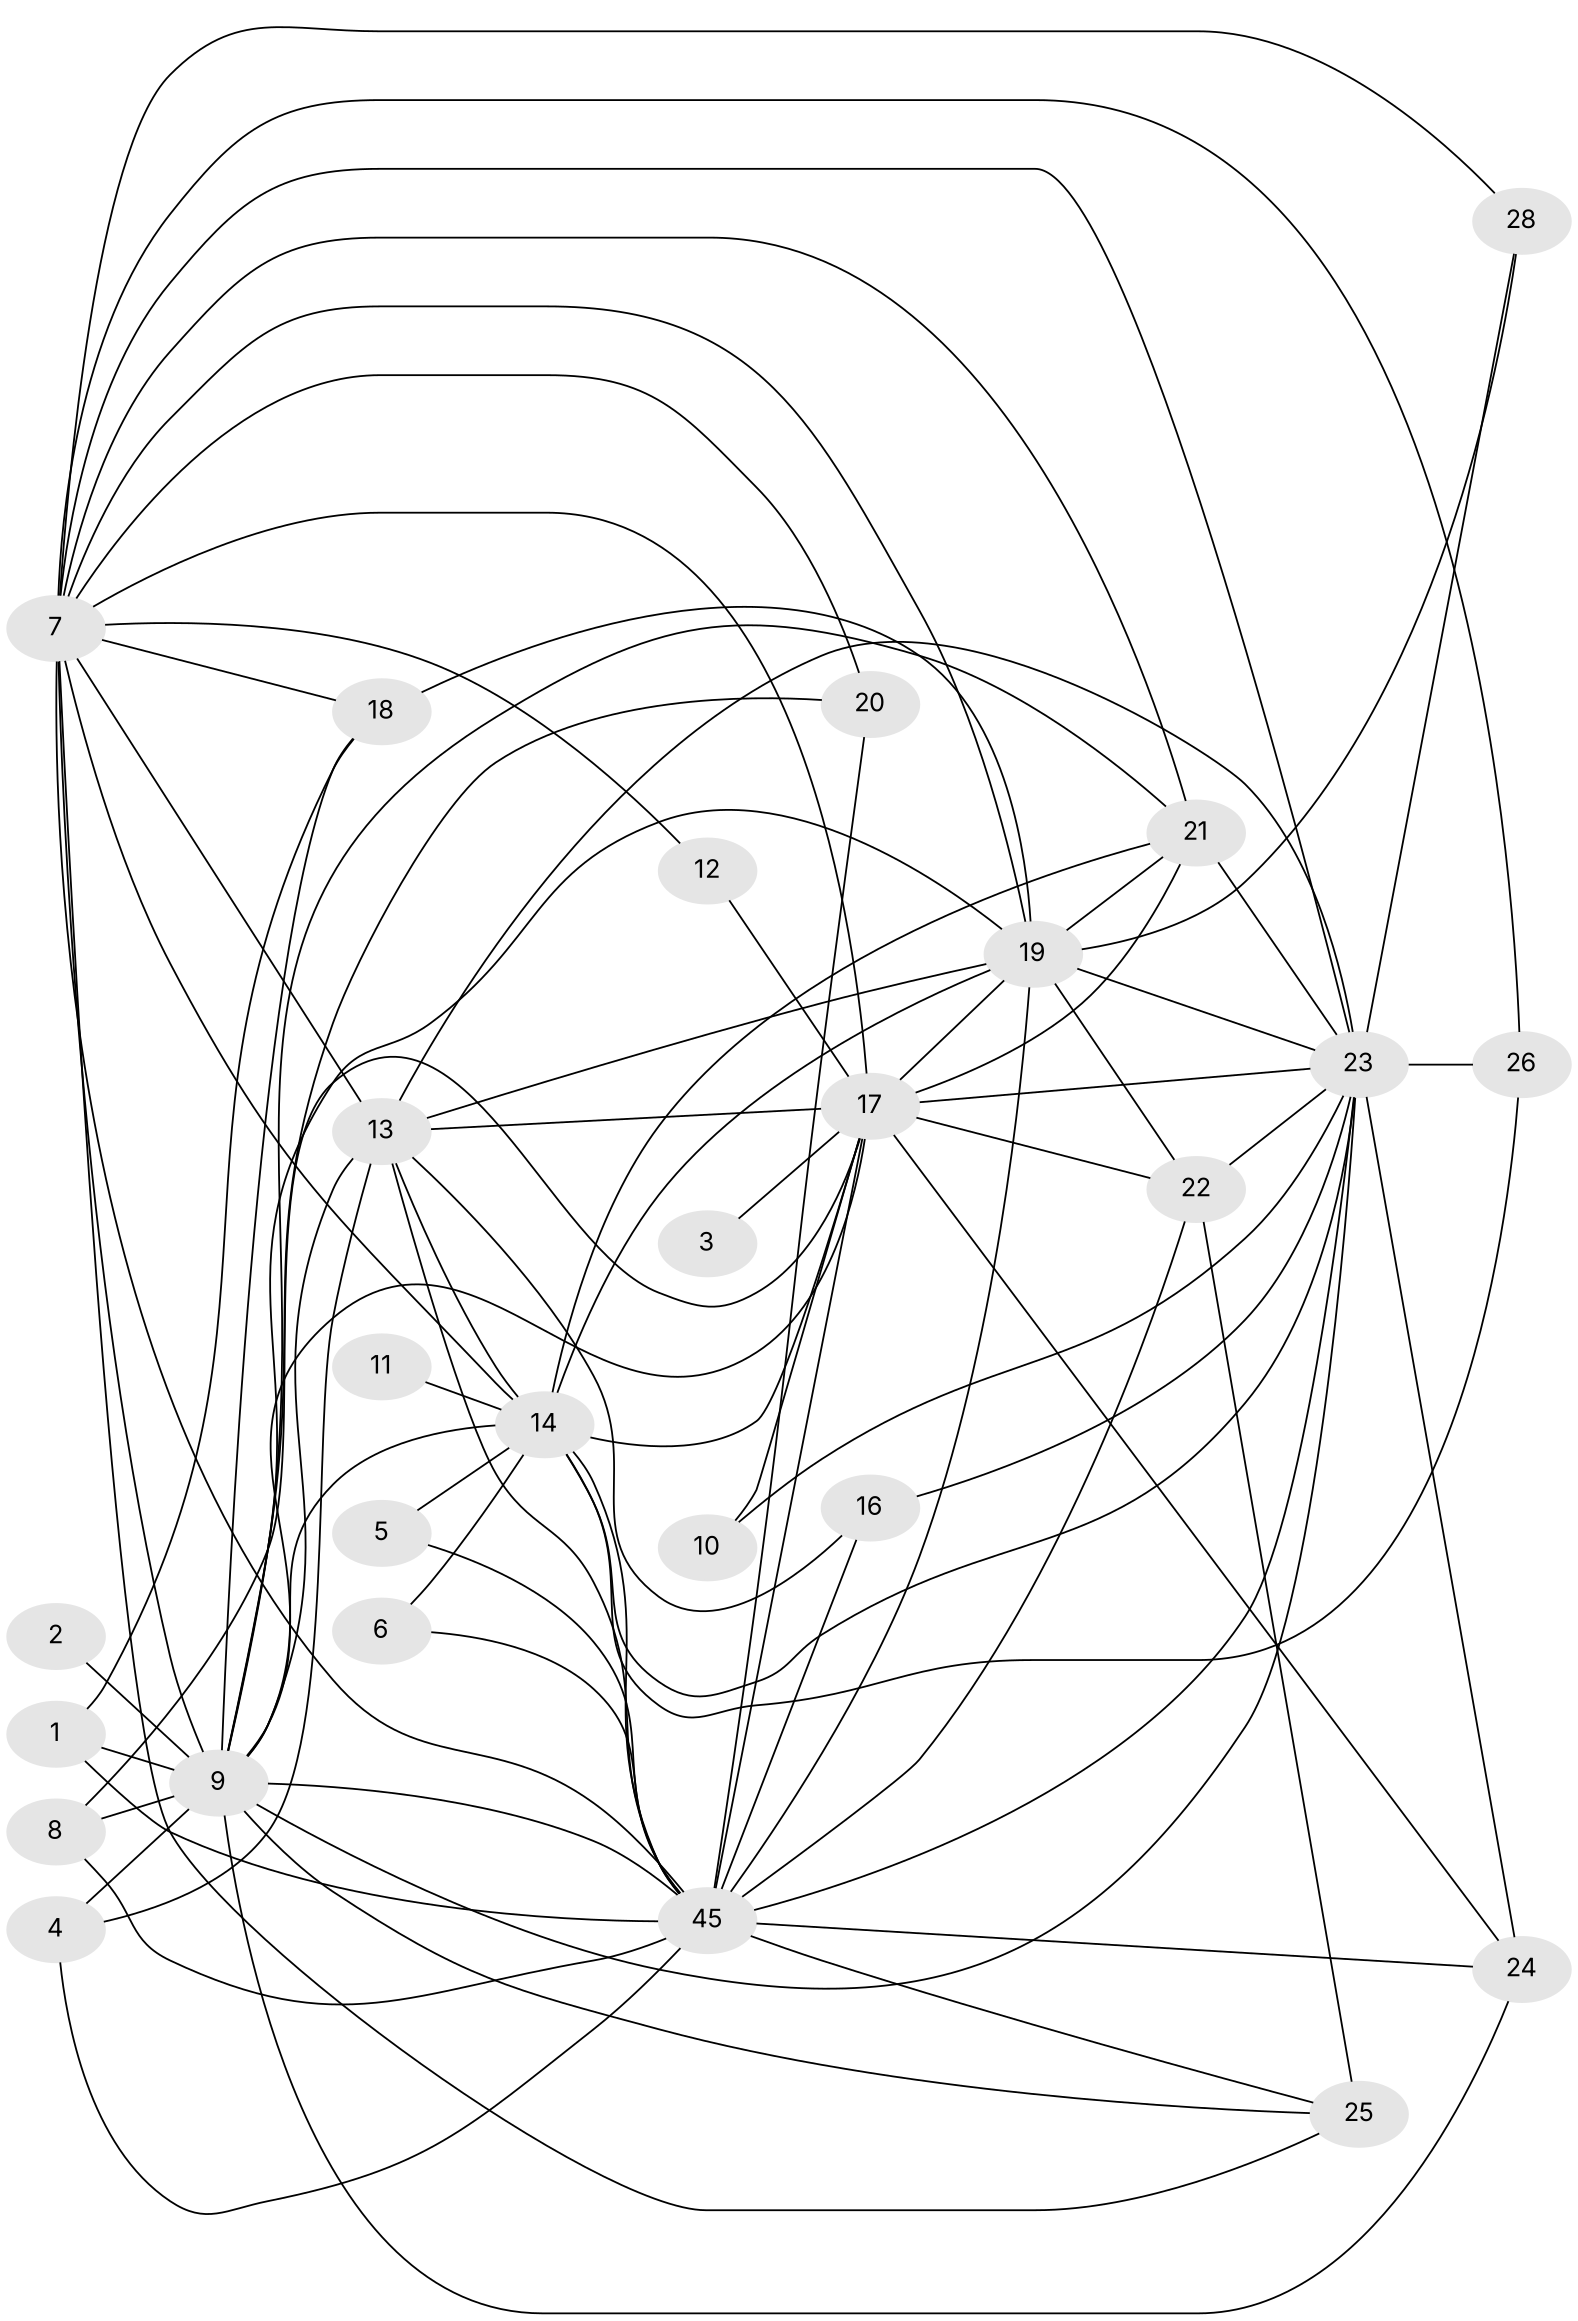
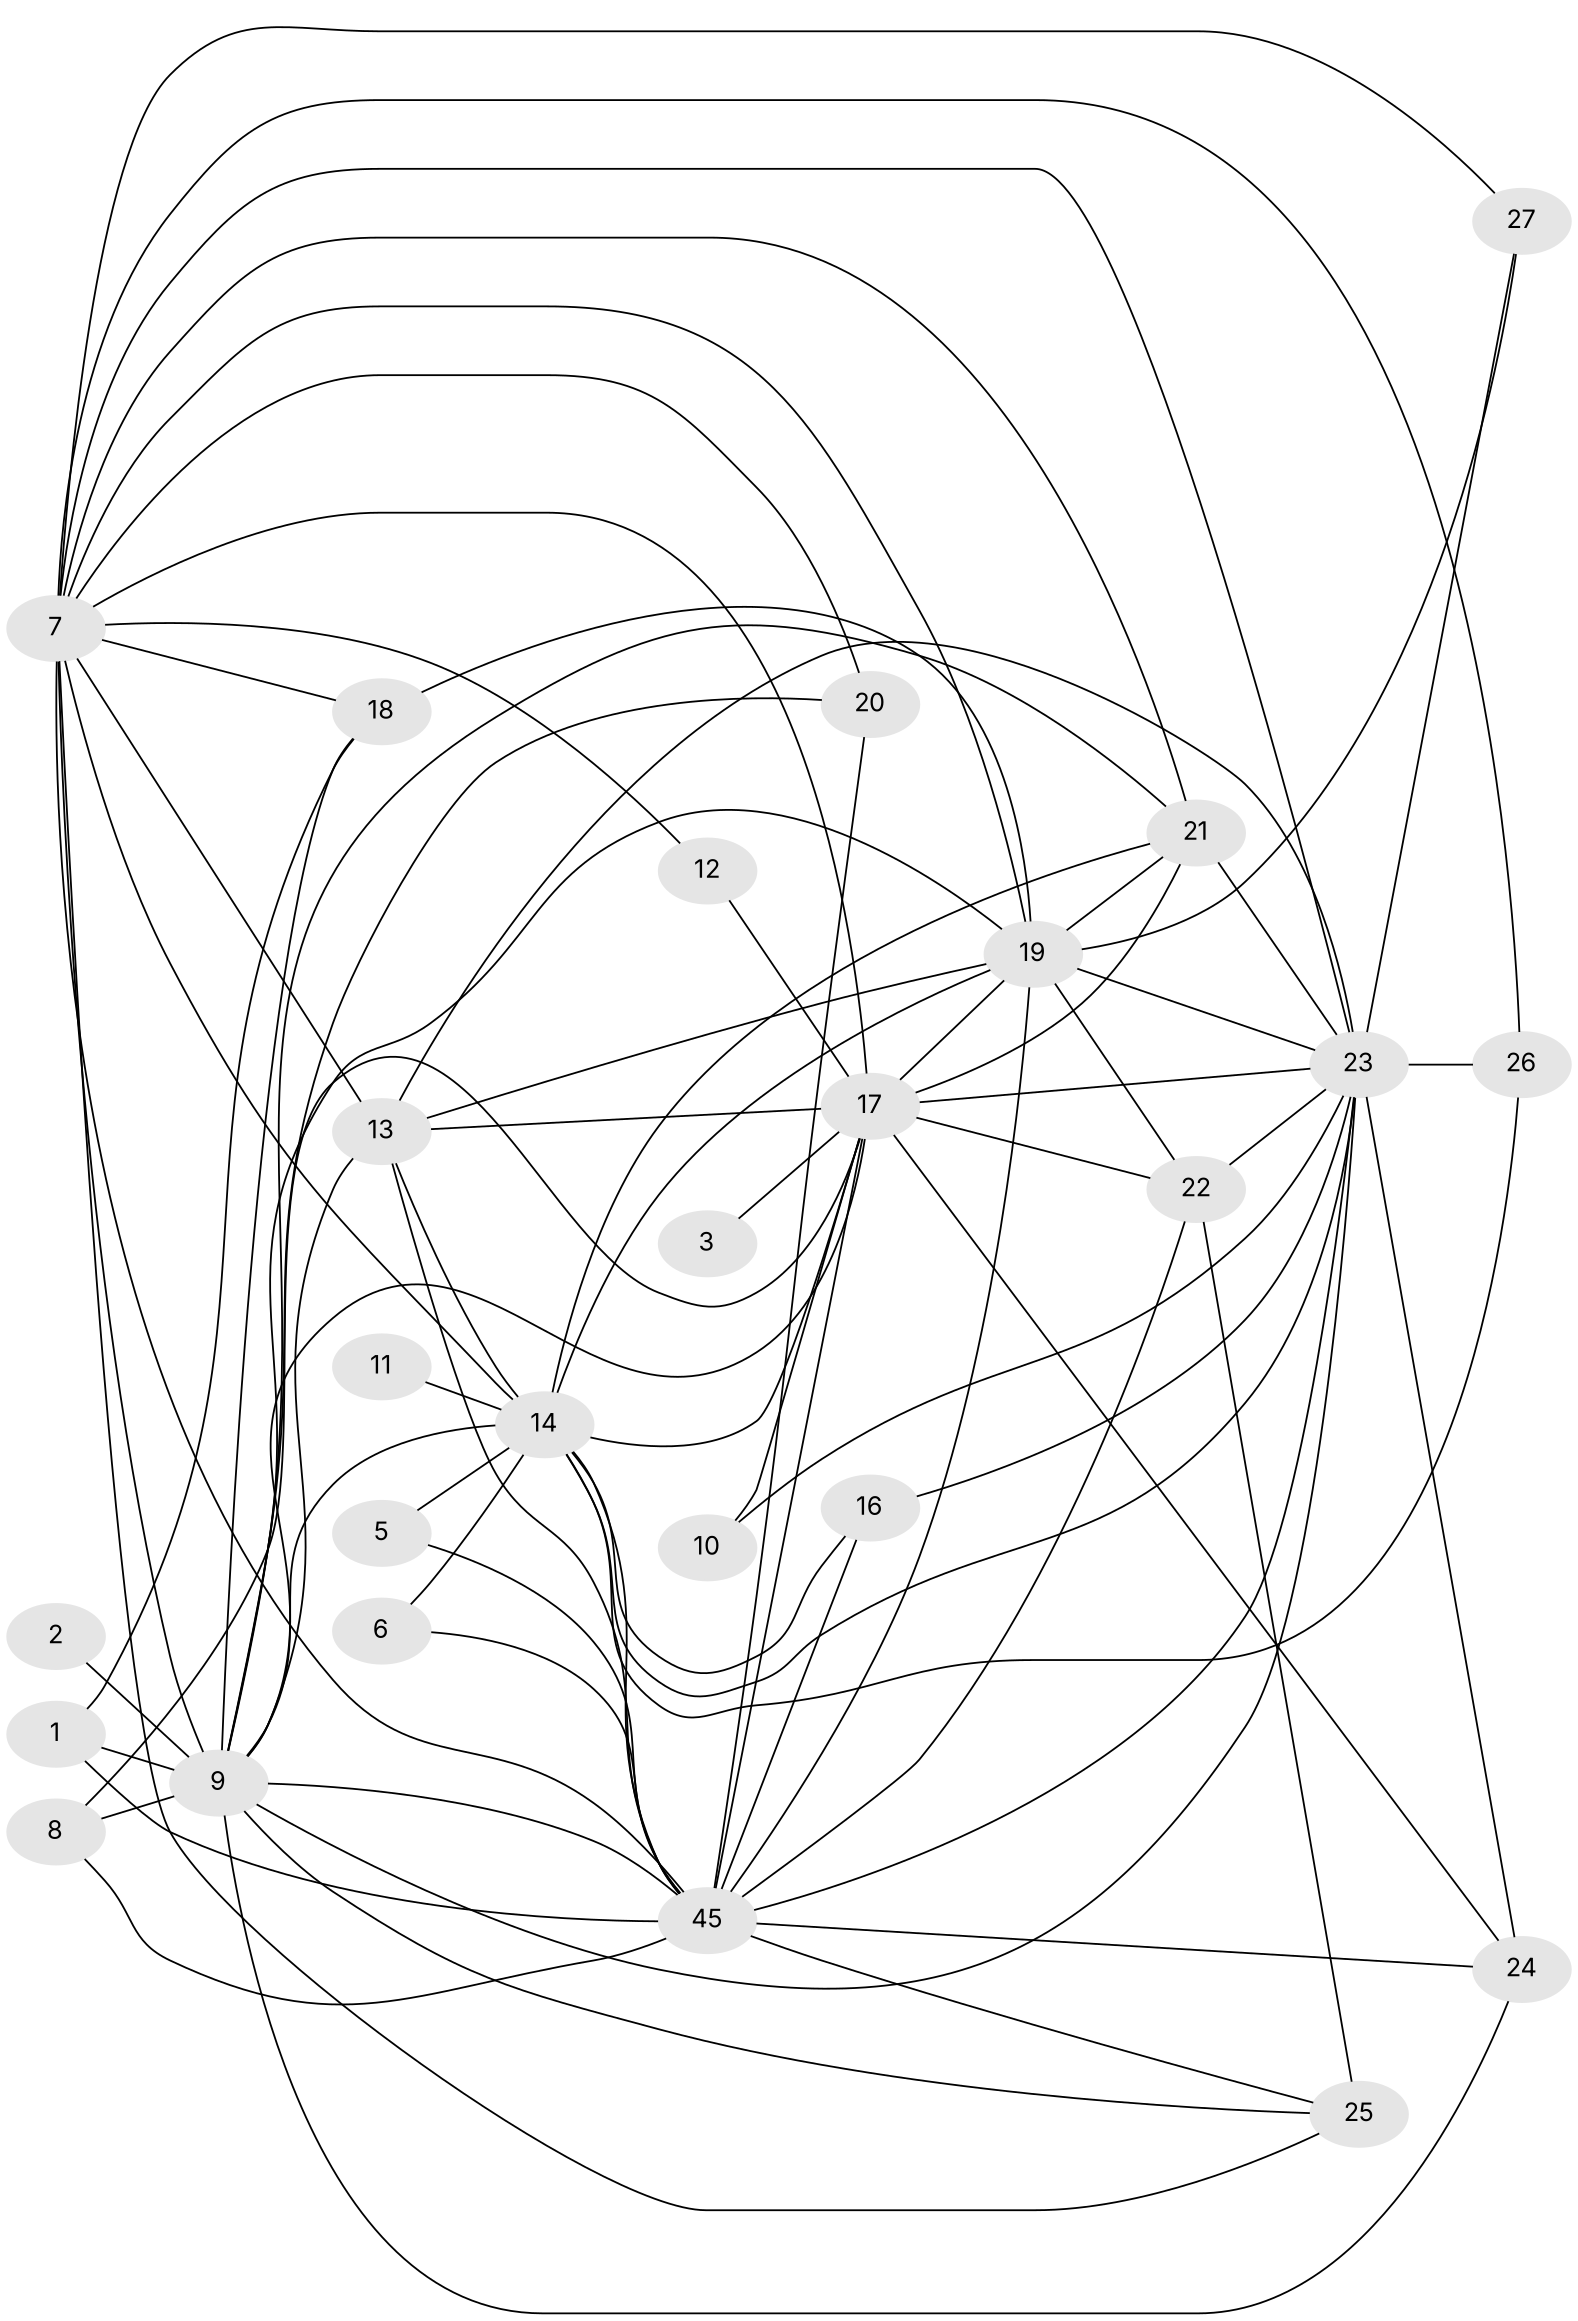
node "28": label "28" -> "27"
edge "13" -- "16": now "14" -- "16"
node "4": removed
